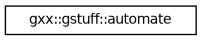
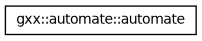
node "gxx::gstuff::automate": label "gxx::gstuff::automate" -> "gxx::automate::automate"
